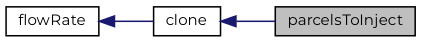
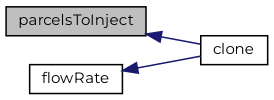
edge "parcelsToInject" -> "clone": reversed
